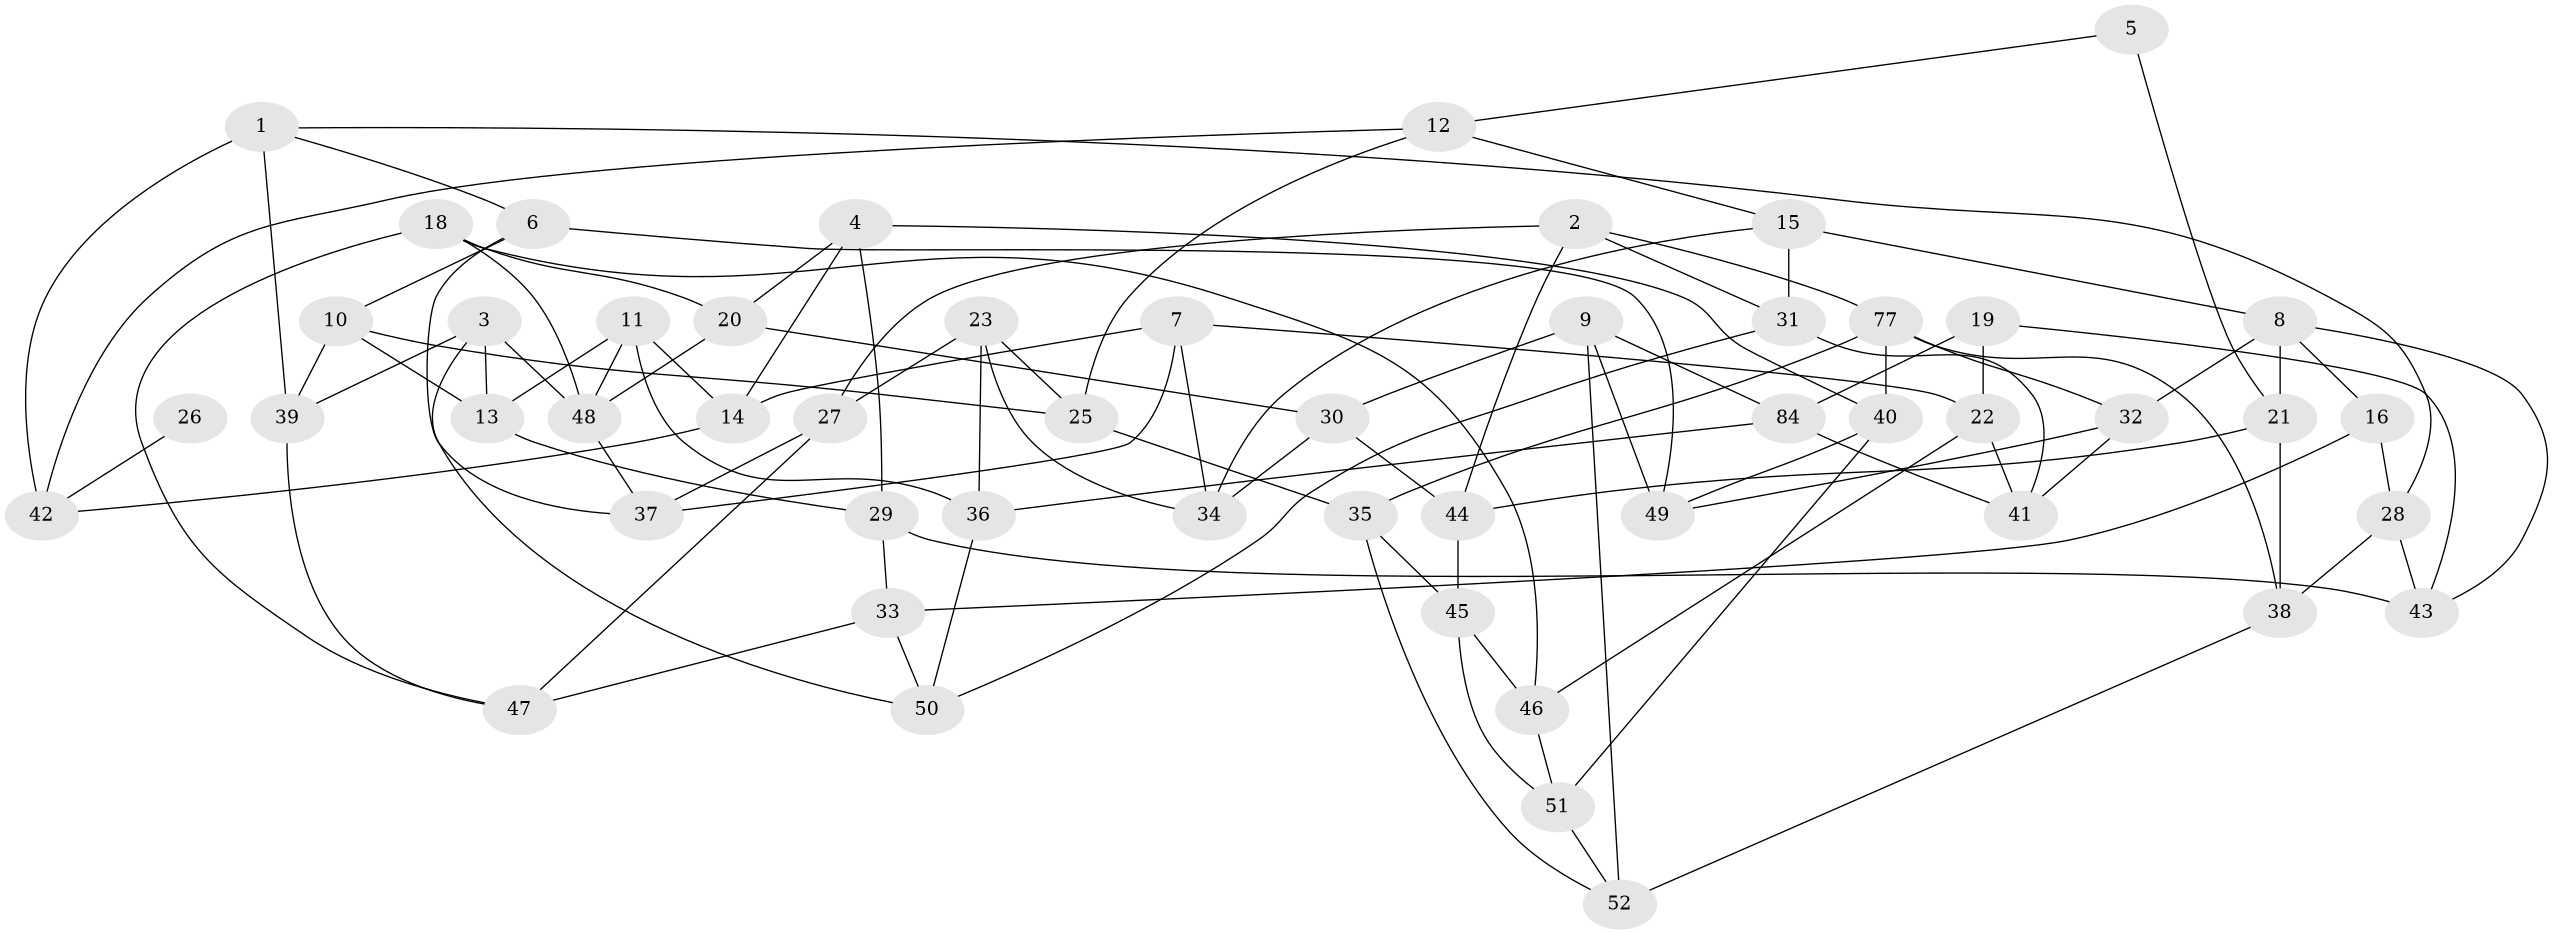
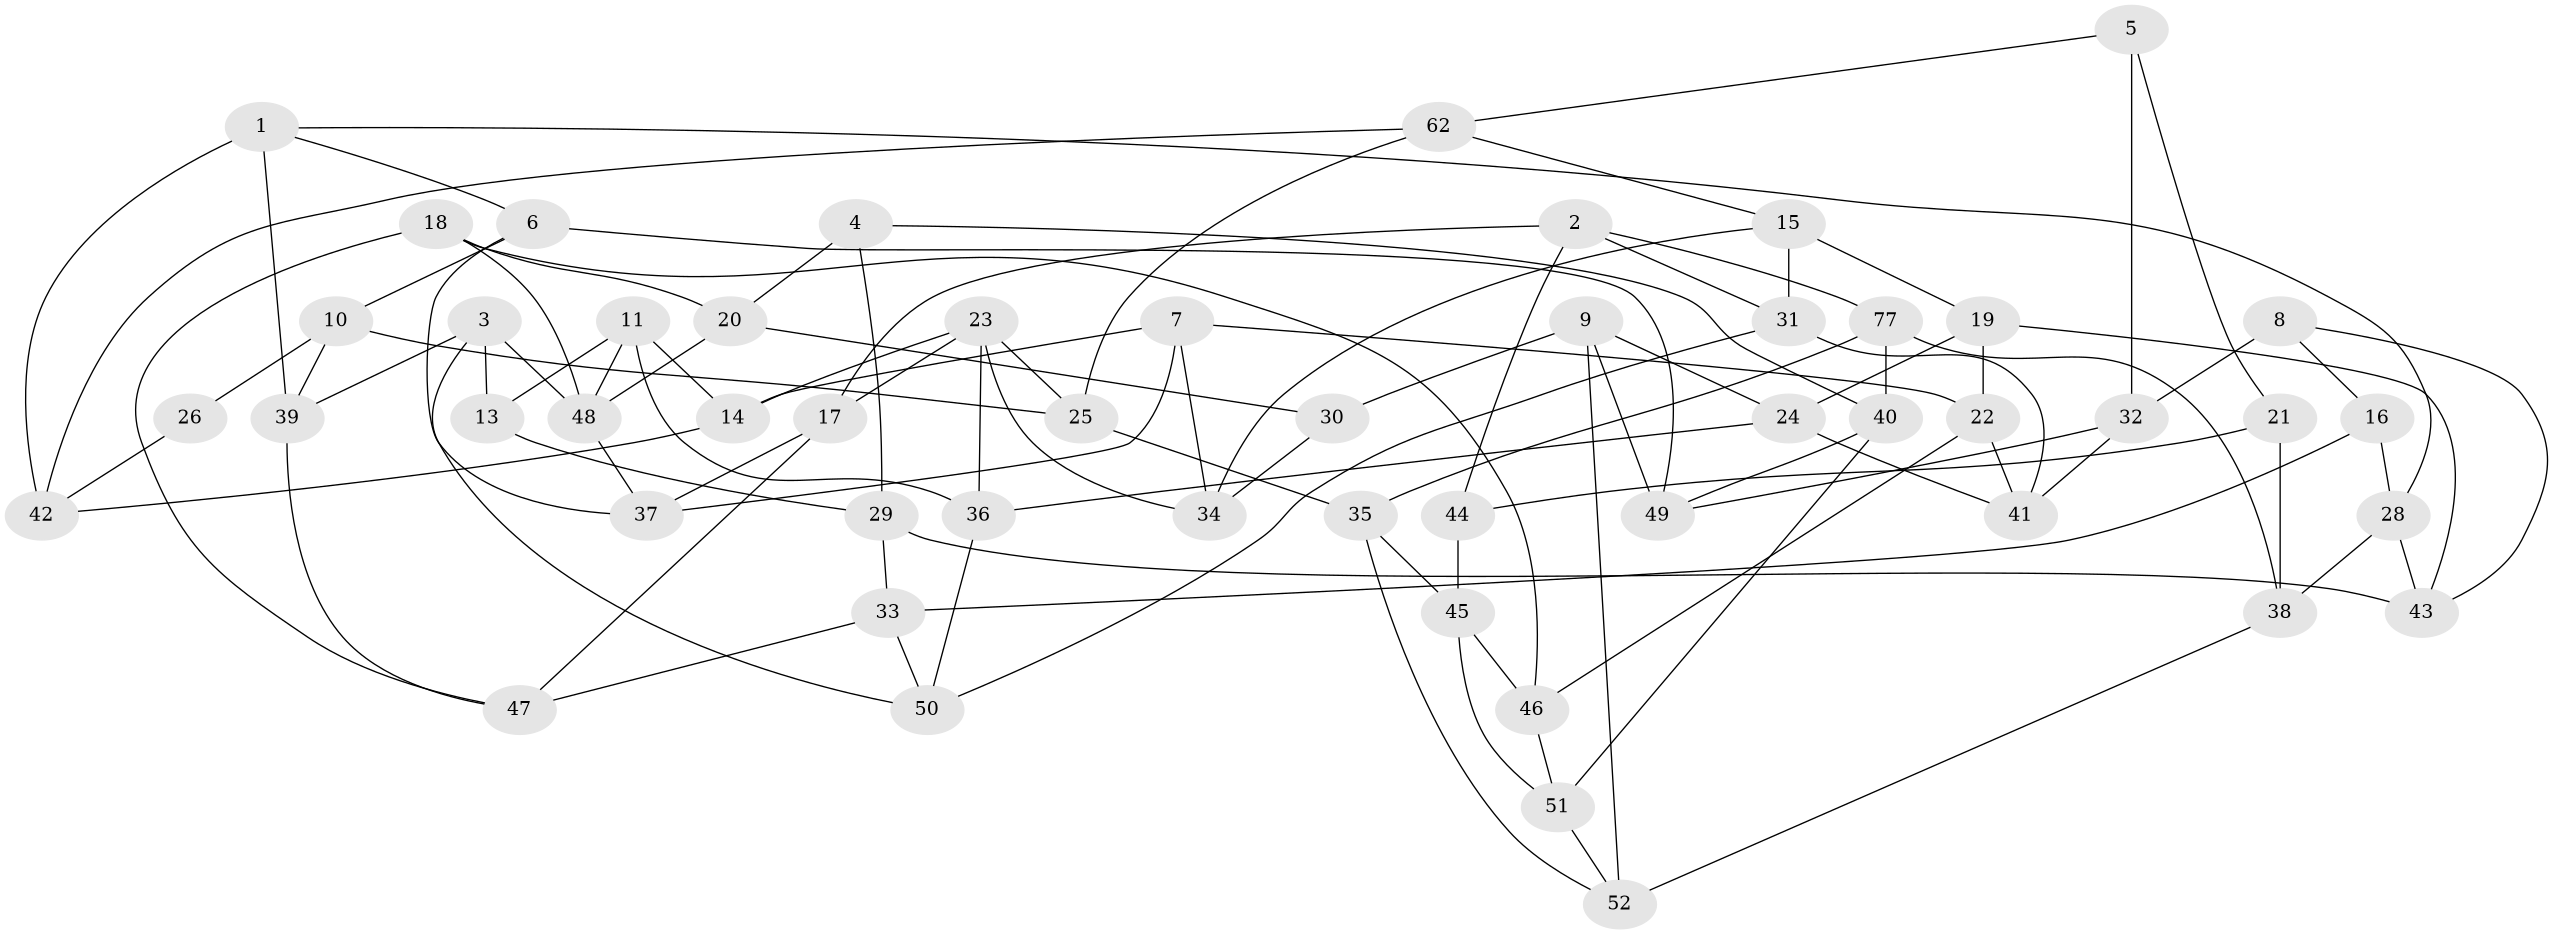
node "12": label "12" -> "62"
edge "15" -- "8": now "15" -- "19"
edge "4" -- "14": now "23" -- "14"
edge "10" -- "13": now "10" -- "26"
edge "8" -- "21": removed
edge "77" -- "32": now "5" -- "32"
node "27": label "27" -> "17"
node "84": label "84" -> "24"
edge "30" -- "44": removed
